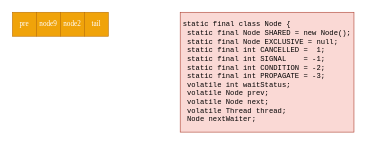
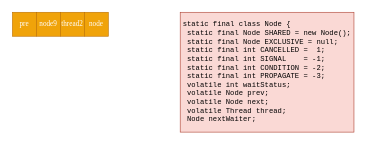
node "node2": label "node2" -> "thread2"
node "tail": label "tail" -> "node"
